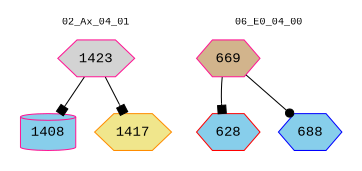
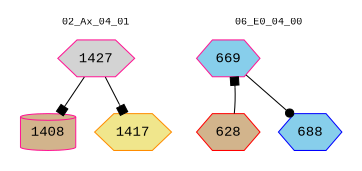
node "1423": label "1423" -> "1427"
node "669": fillcolor tan -> skyblue
edge "669" -> "628": reversed
node "1408": fillcolor skyblue -> tan
node "628": fillcolor skyblue -> tan
